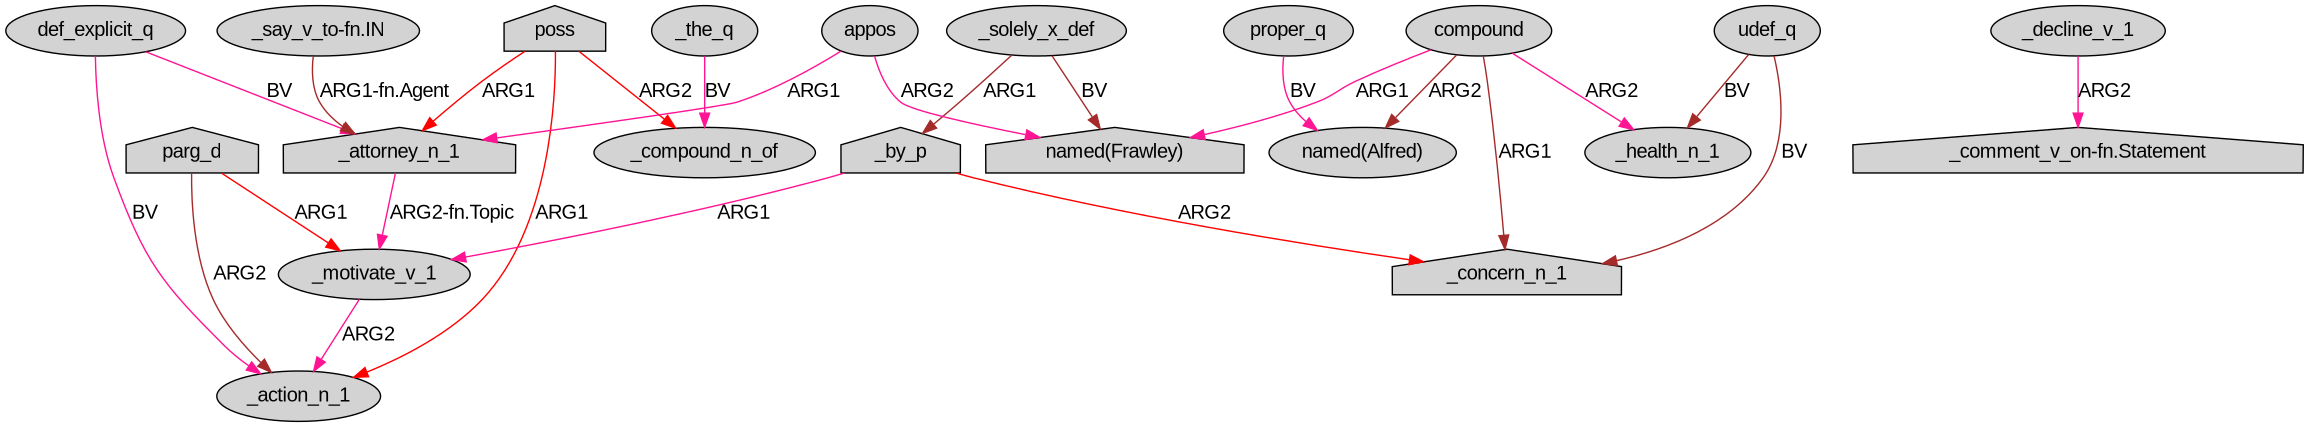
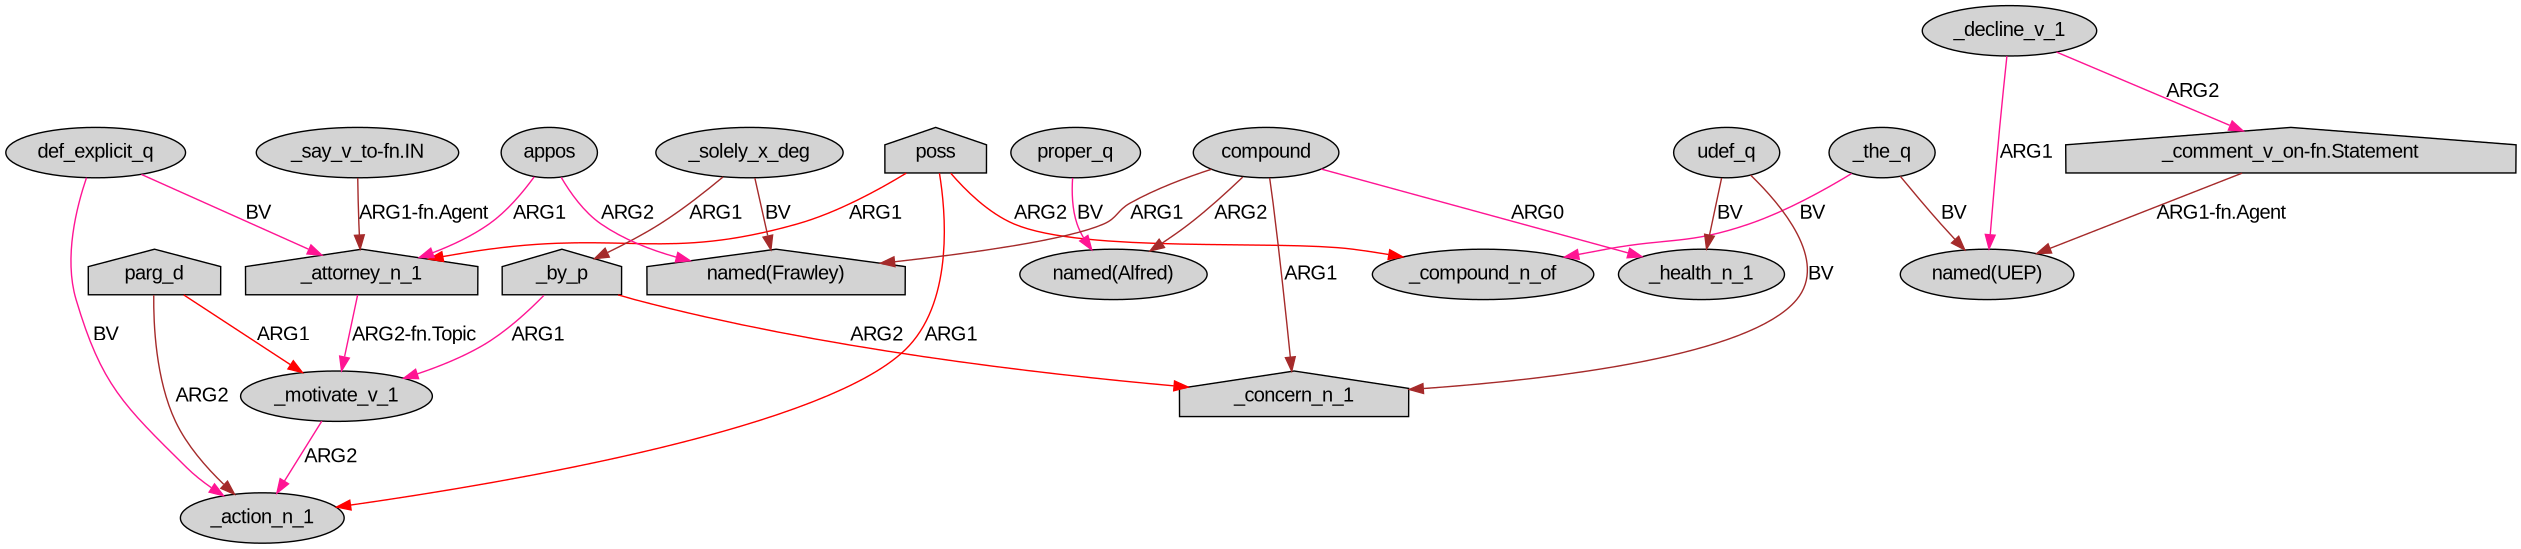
node "_solely_x_def": label "_solely_x_def" -> "_solely_x_deg"
edge "compound" -> "_health_n_1": label "ARG2" -> "ARG0"
edge "compound" -> "named(Frawley)": color deeppink -> brown
node "named(UEP)": added
